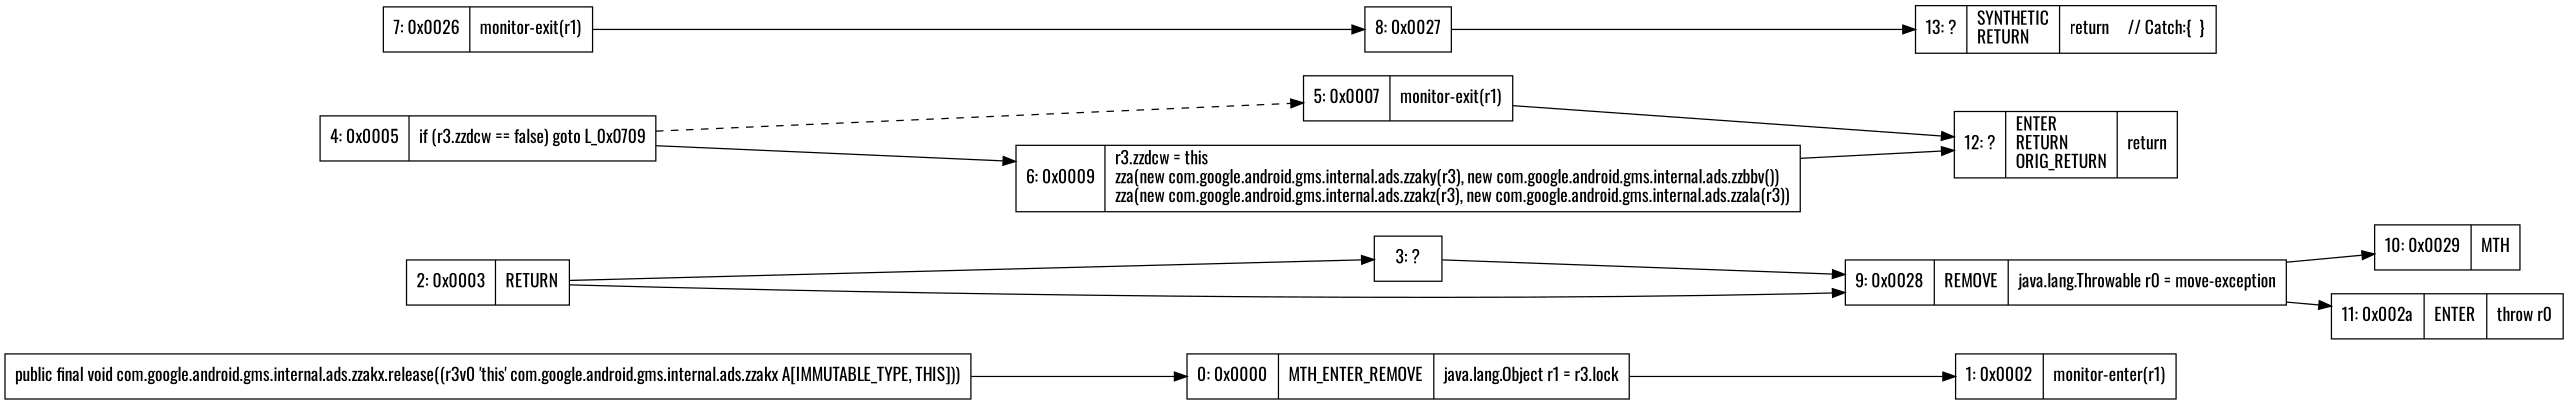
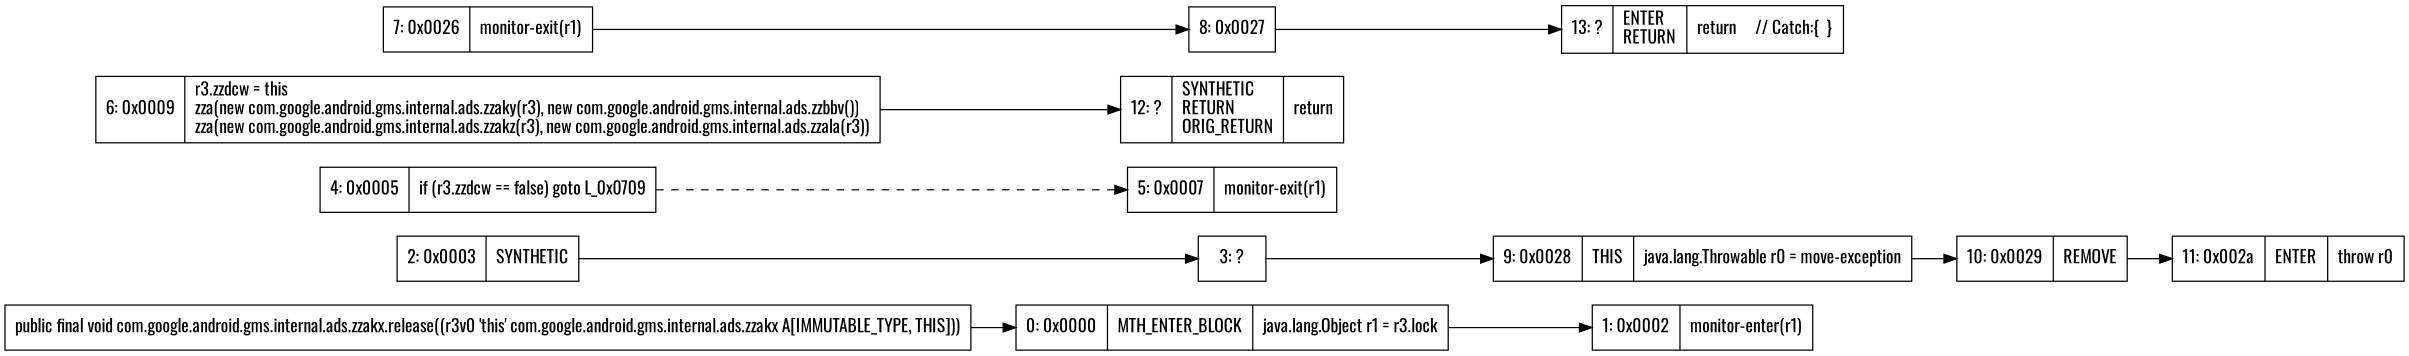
node "13: ?": text "SYNTHETIC" -> "ENTER"
edge "5: 0x0007" -> "12: ?": removed
node "12: ?": text "ENTER" -> "SYNTHETIC"
edge "4: 0x0005" -> "6: 0x0009": removed
node "10: 0x0029": text "MTH" -> "REMOVE"
node "2: 0x0003": text "RETURN" -> "SYNTHETIC"
node "9: 0x0028": text "REMOVE" -> "THIS"
edge "2: 0x0003" -> "9: 0x0028": removed
edge "9: 0x0028" -> "11: 0x002a": now "10: 0x0029" -> "11: 0x002a"
node "0: 0x0000": text "MTH_ENTER_REMOVE" -> "MTH_ENTER_BLOCK"
